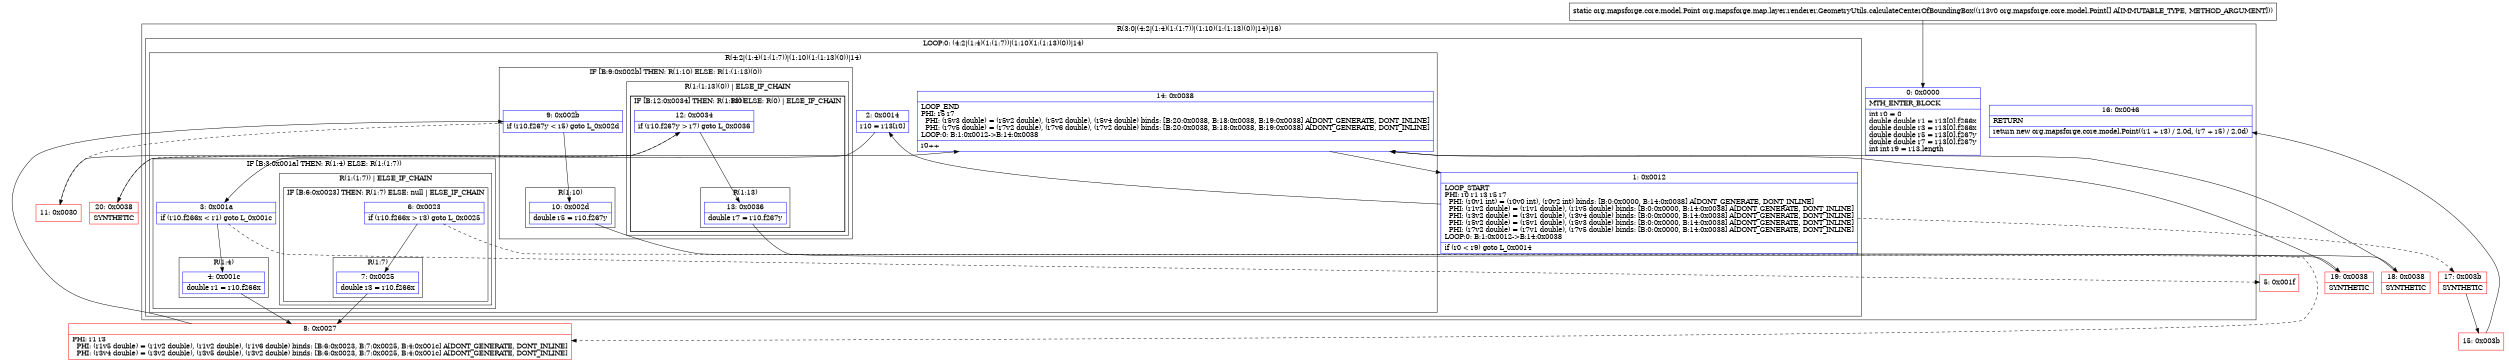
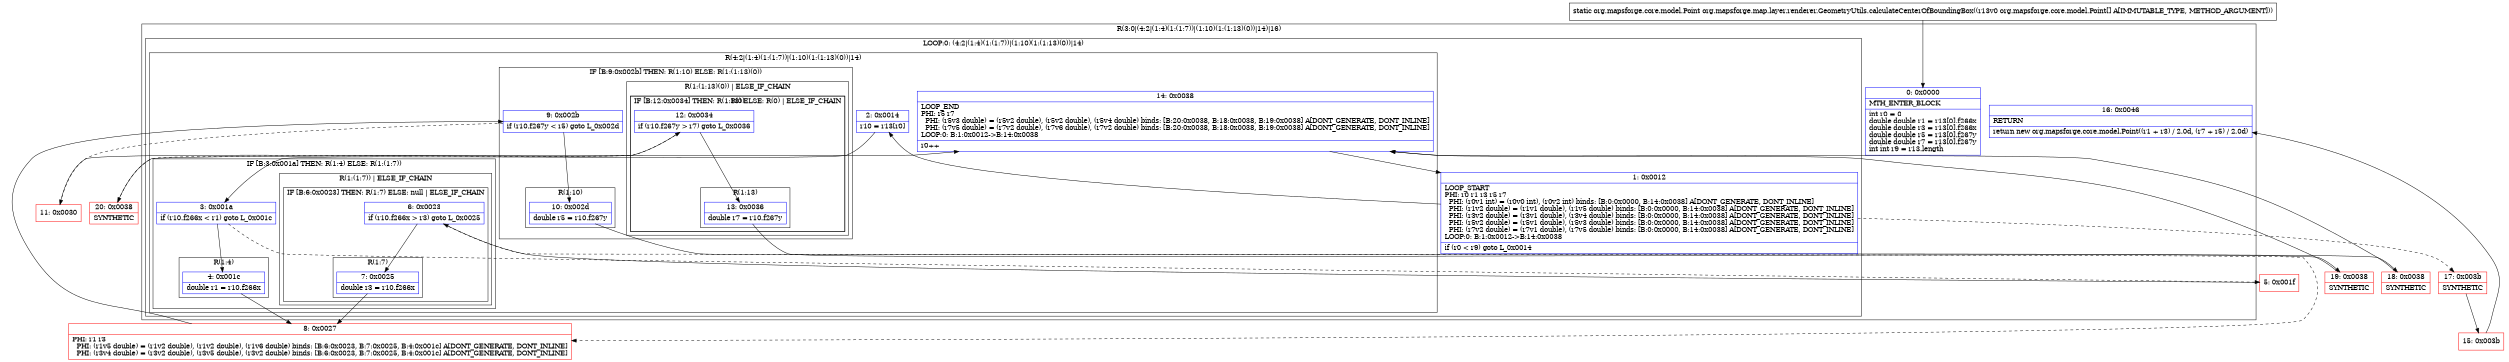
edge "5: 0x001f" -> "6: 0x0023": added
